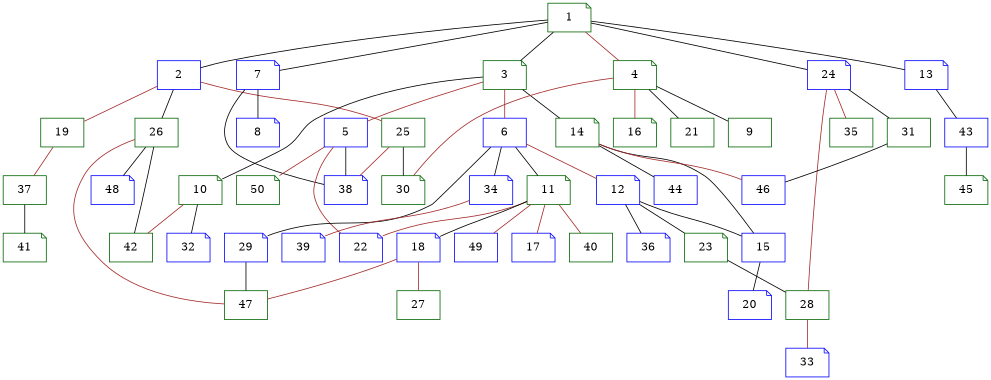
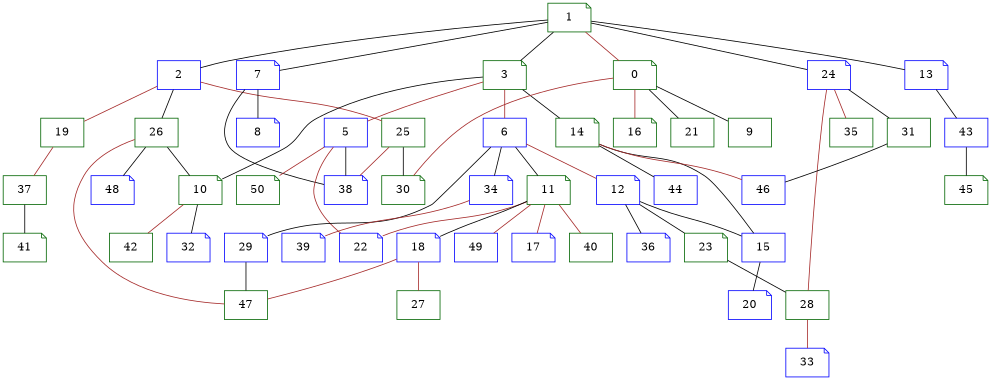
node "4": label "4" -> "0"
edge "26" -- "42": now "26" -- "10"
